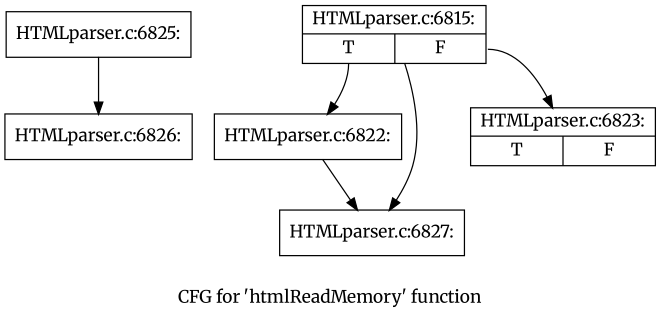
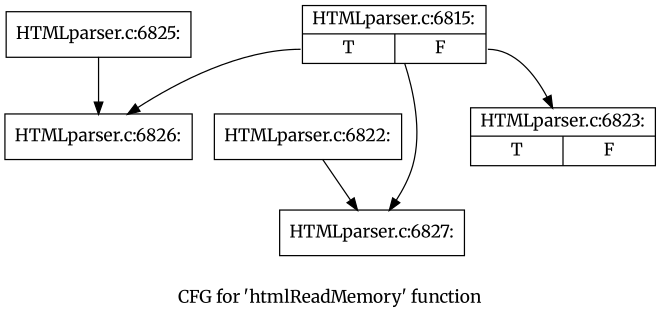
edge "HTMLparser.c:6815:" -> "HTMLparser.c:6822:": now "HTMLparser.c:6815:" -> "HTMLparser.c:6826:"
